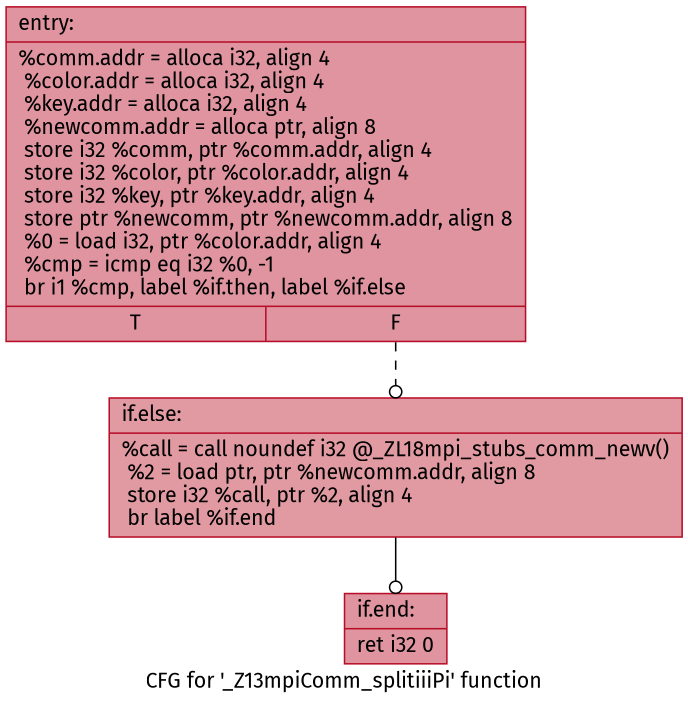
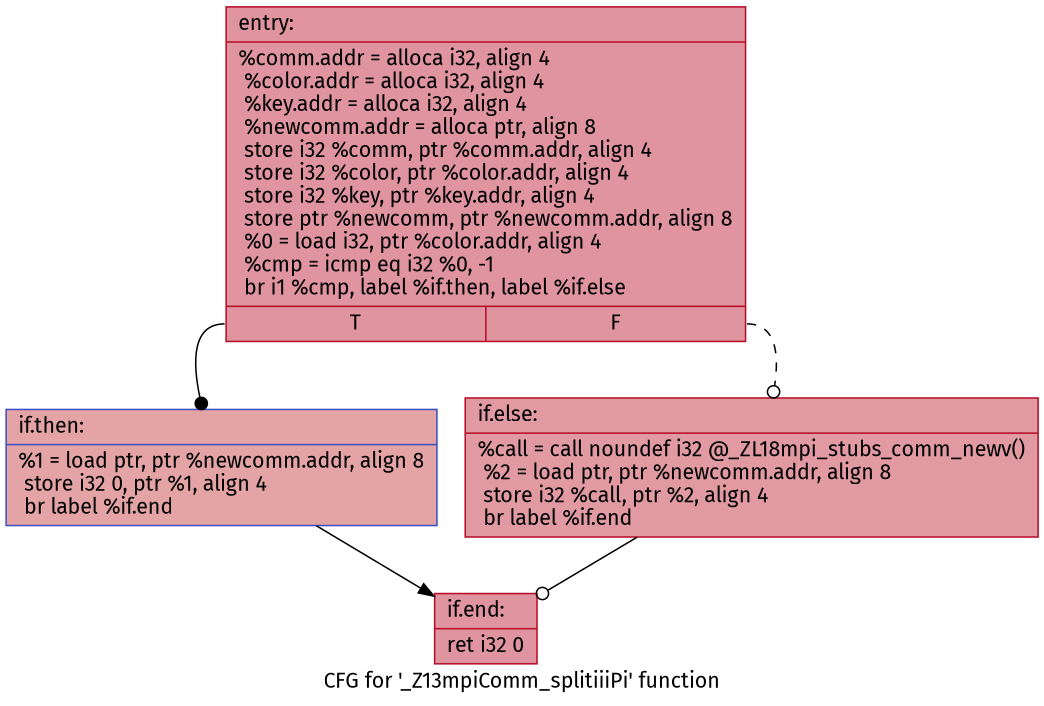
node "if.then:": added
